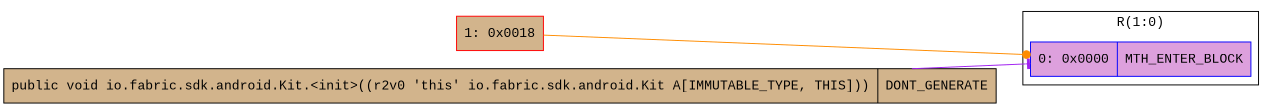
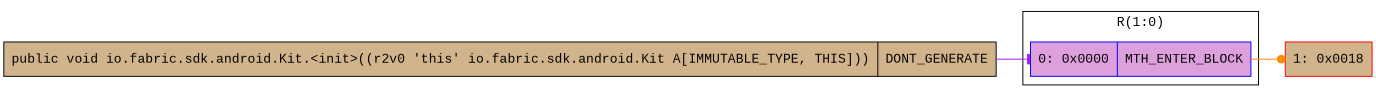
edge "1: 0x0018" -> "0: 0x0000": reversed
